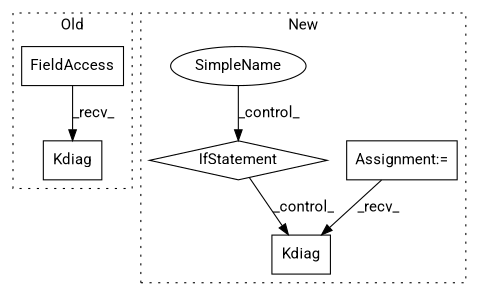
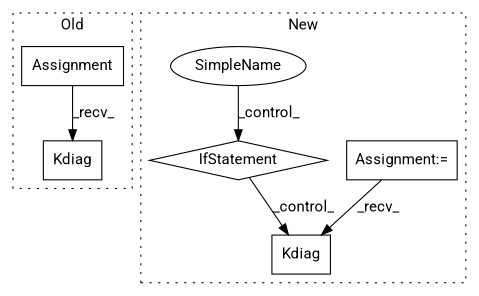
node "FieldAccess": label "FieldAccess" -> "Assignment"
